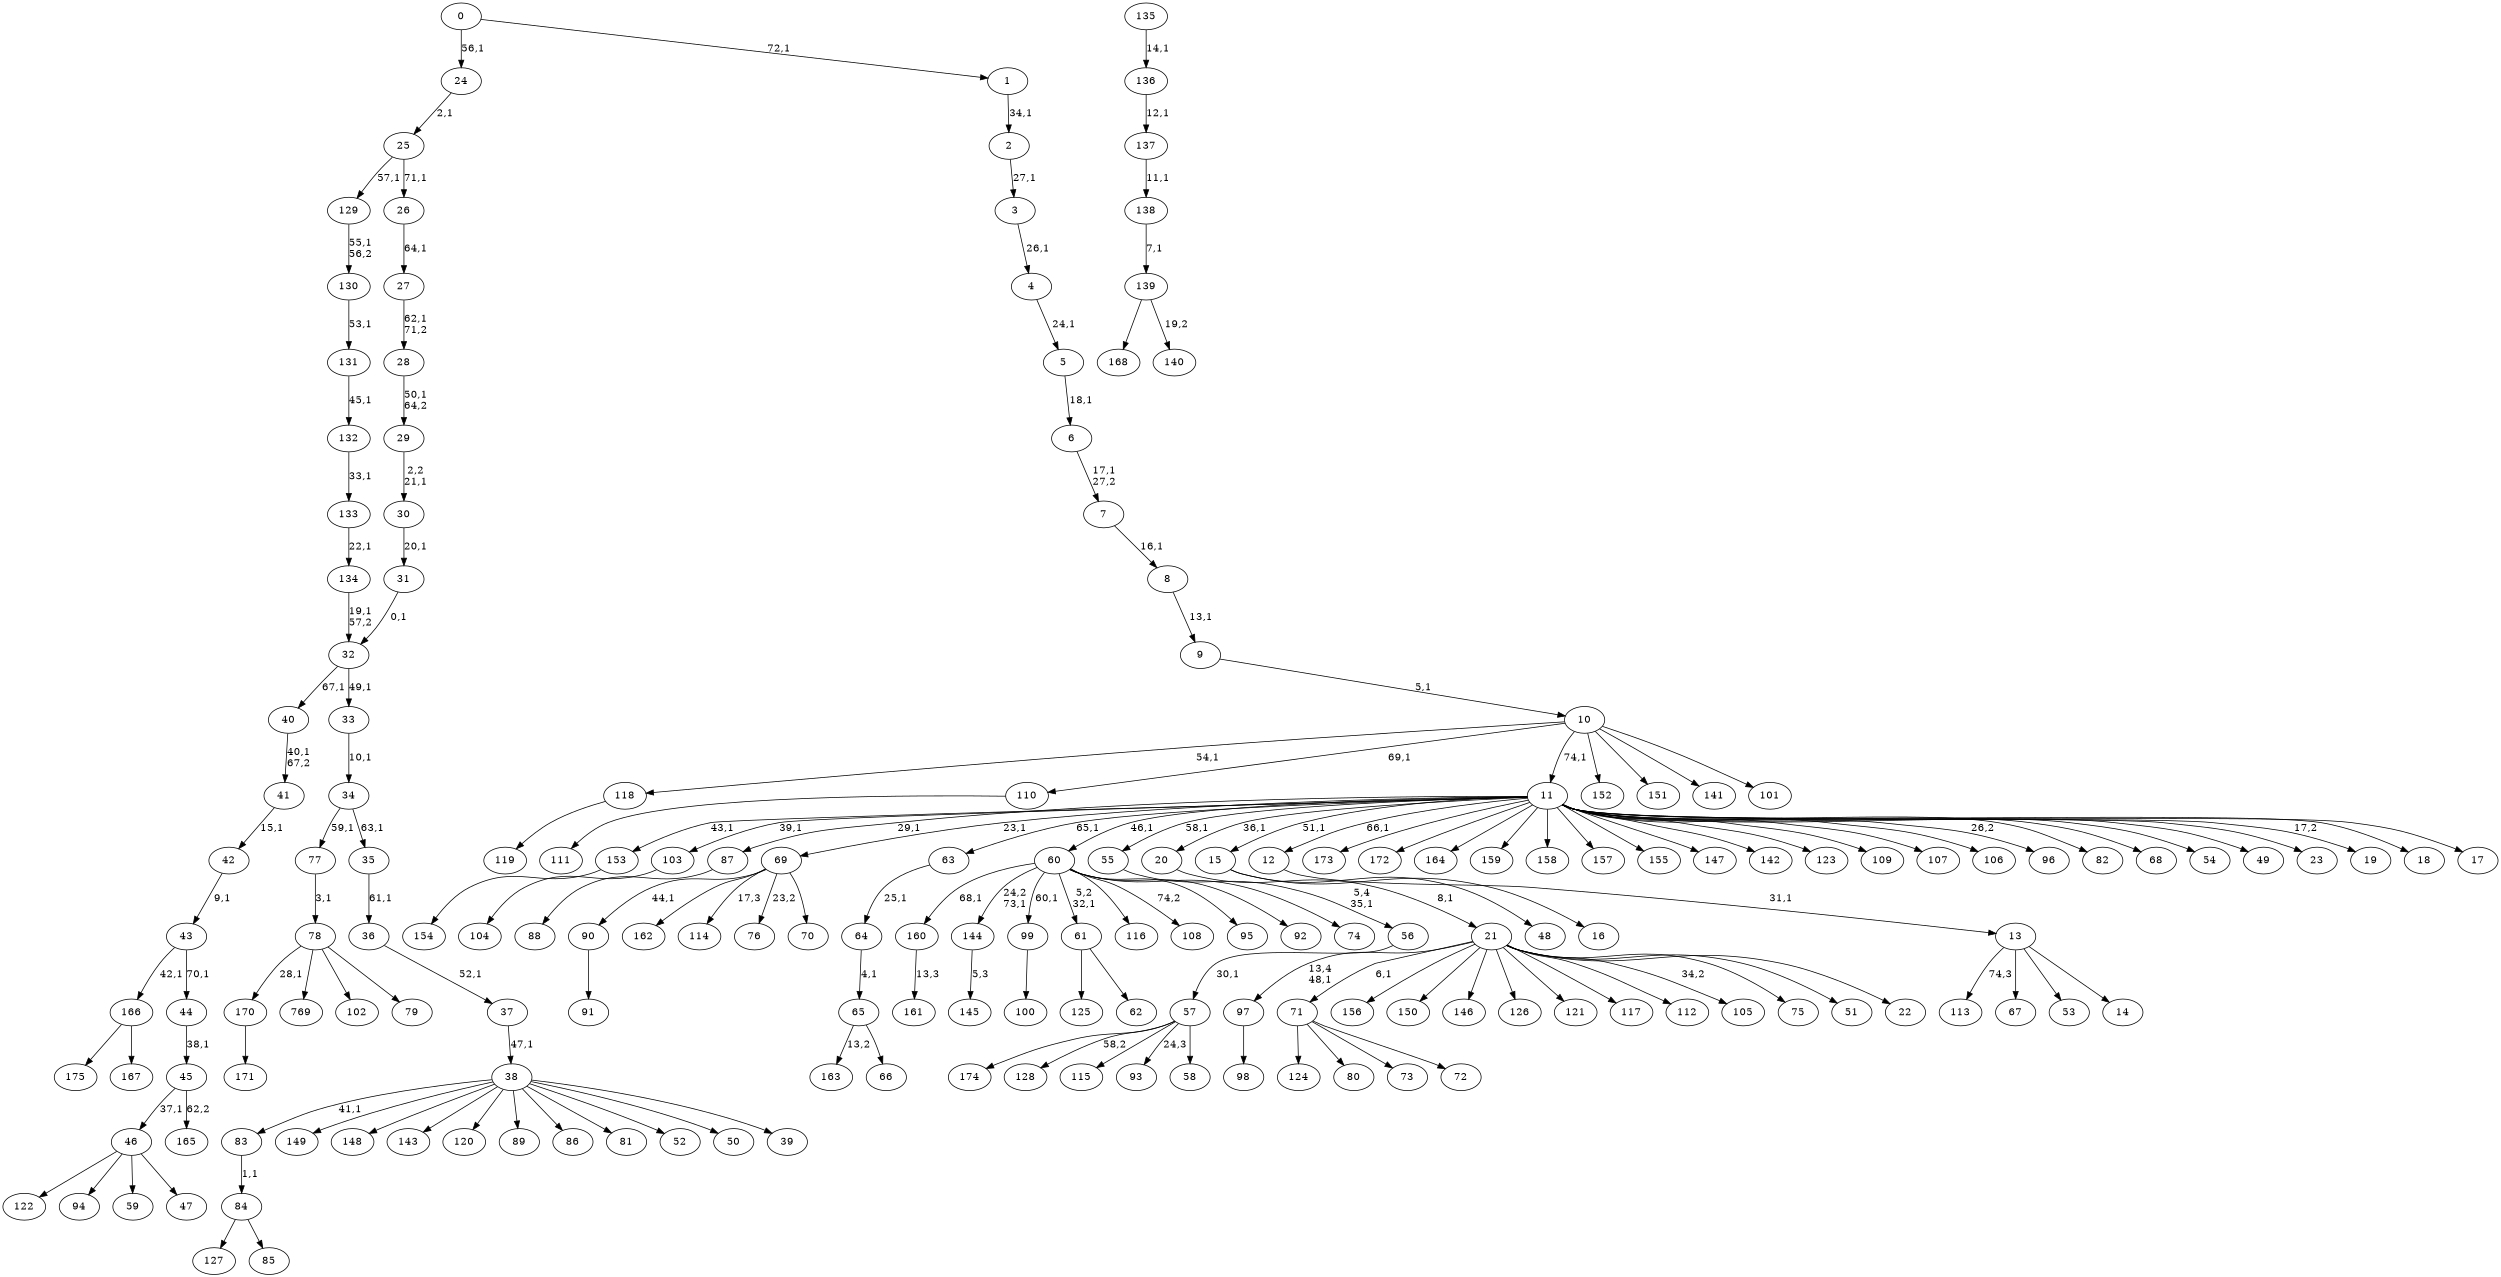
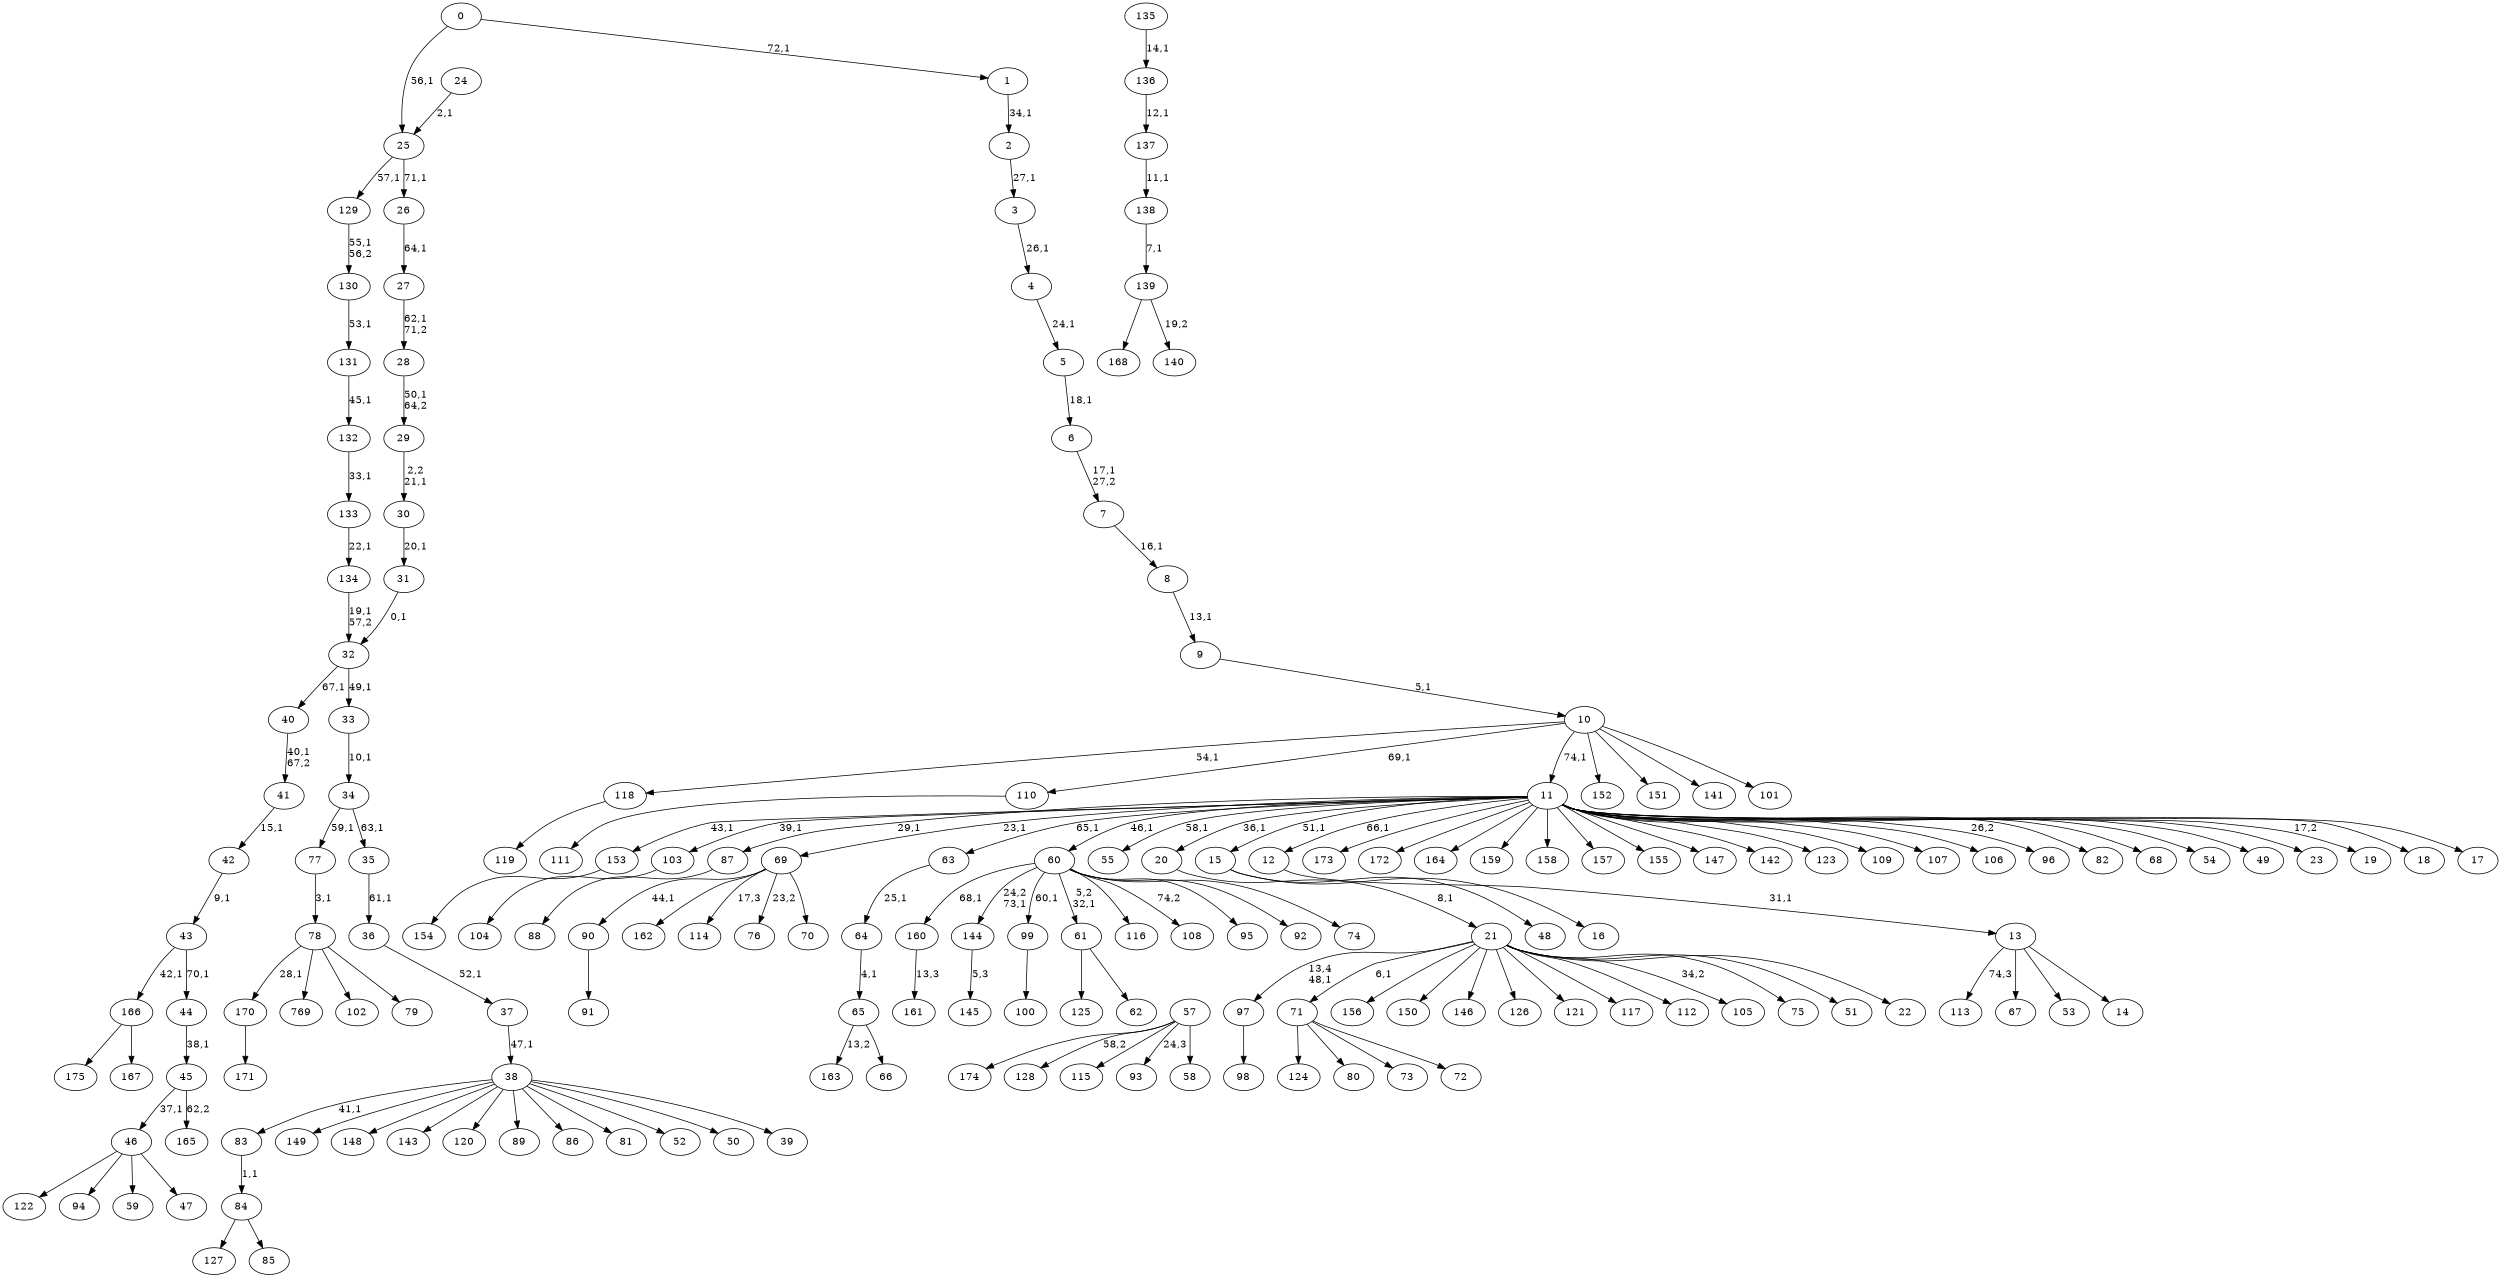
edge "0" -> "24": now "0" -> "25"
node "56": removed
